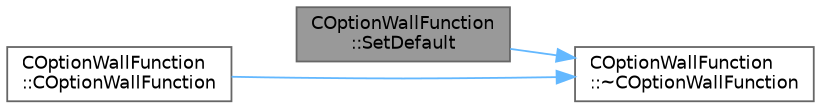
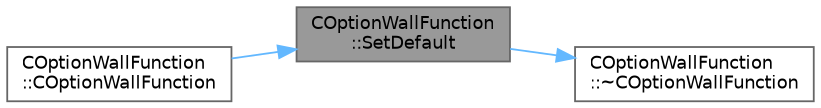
edge "COptionWallFunction ::COptionWallFunction" -> "COptionWallFunction ::~COptionWallFunction": now "COptionWallFunction ::COptionWallFunction" -> "COptionWallFunction ::SetDefault"
